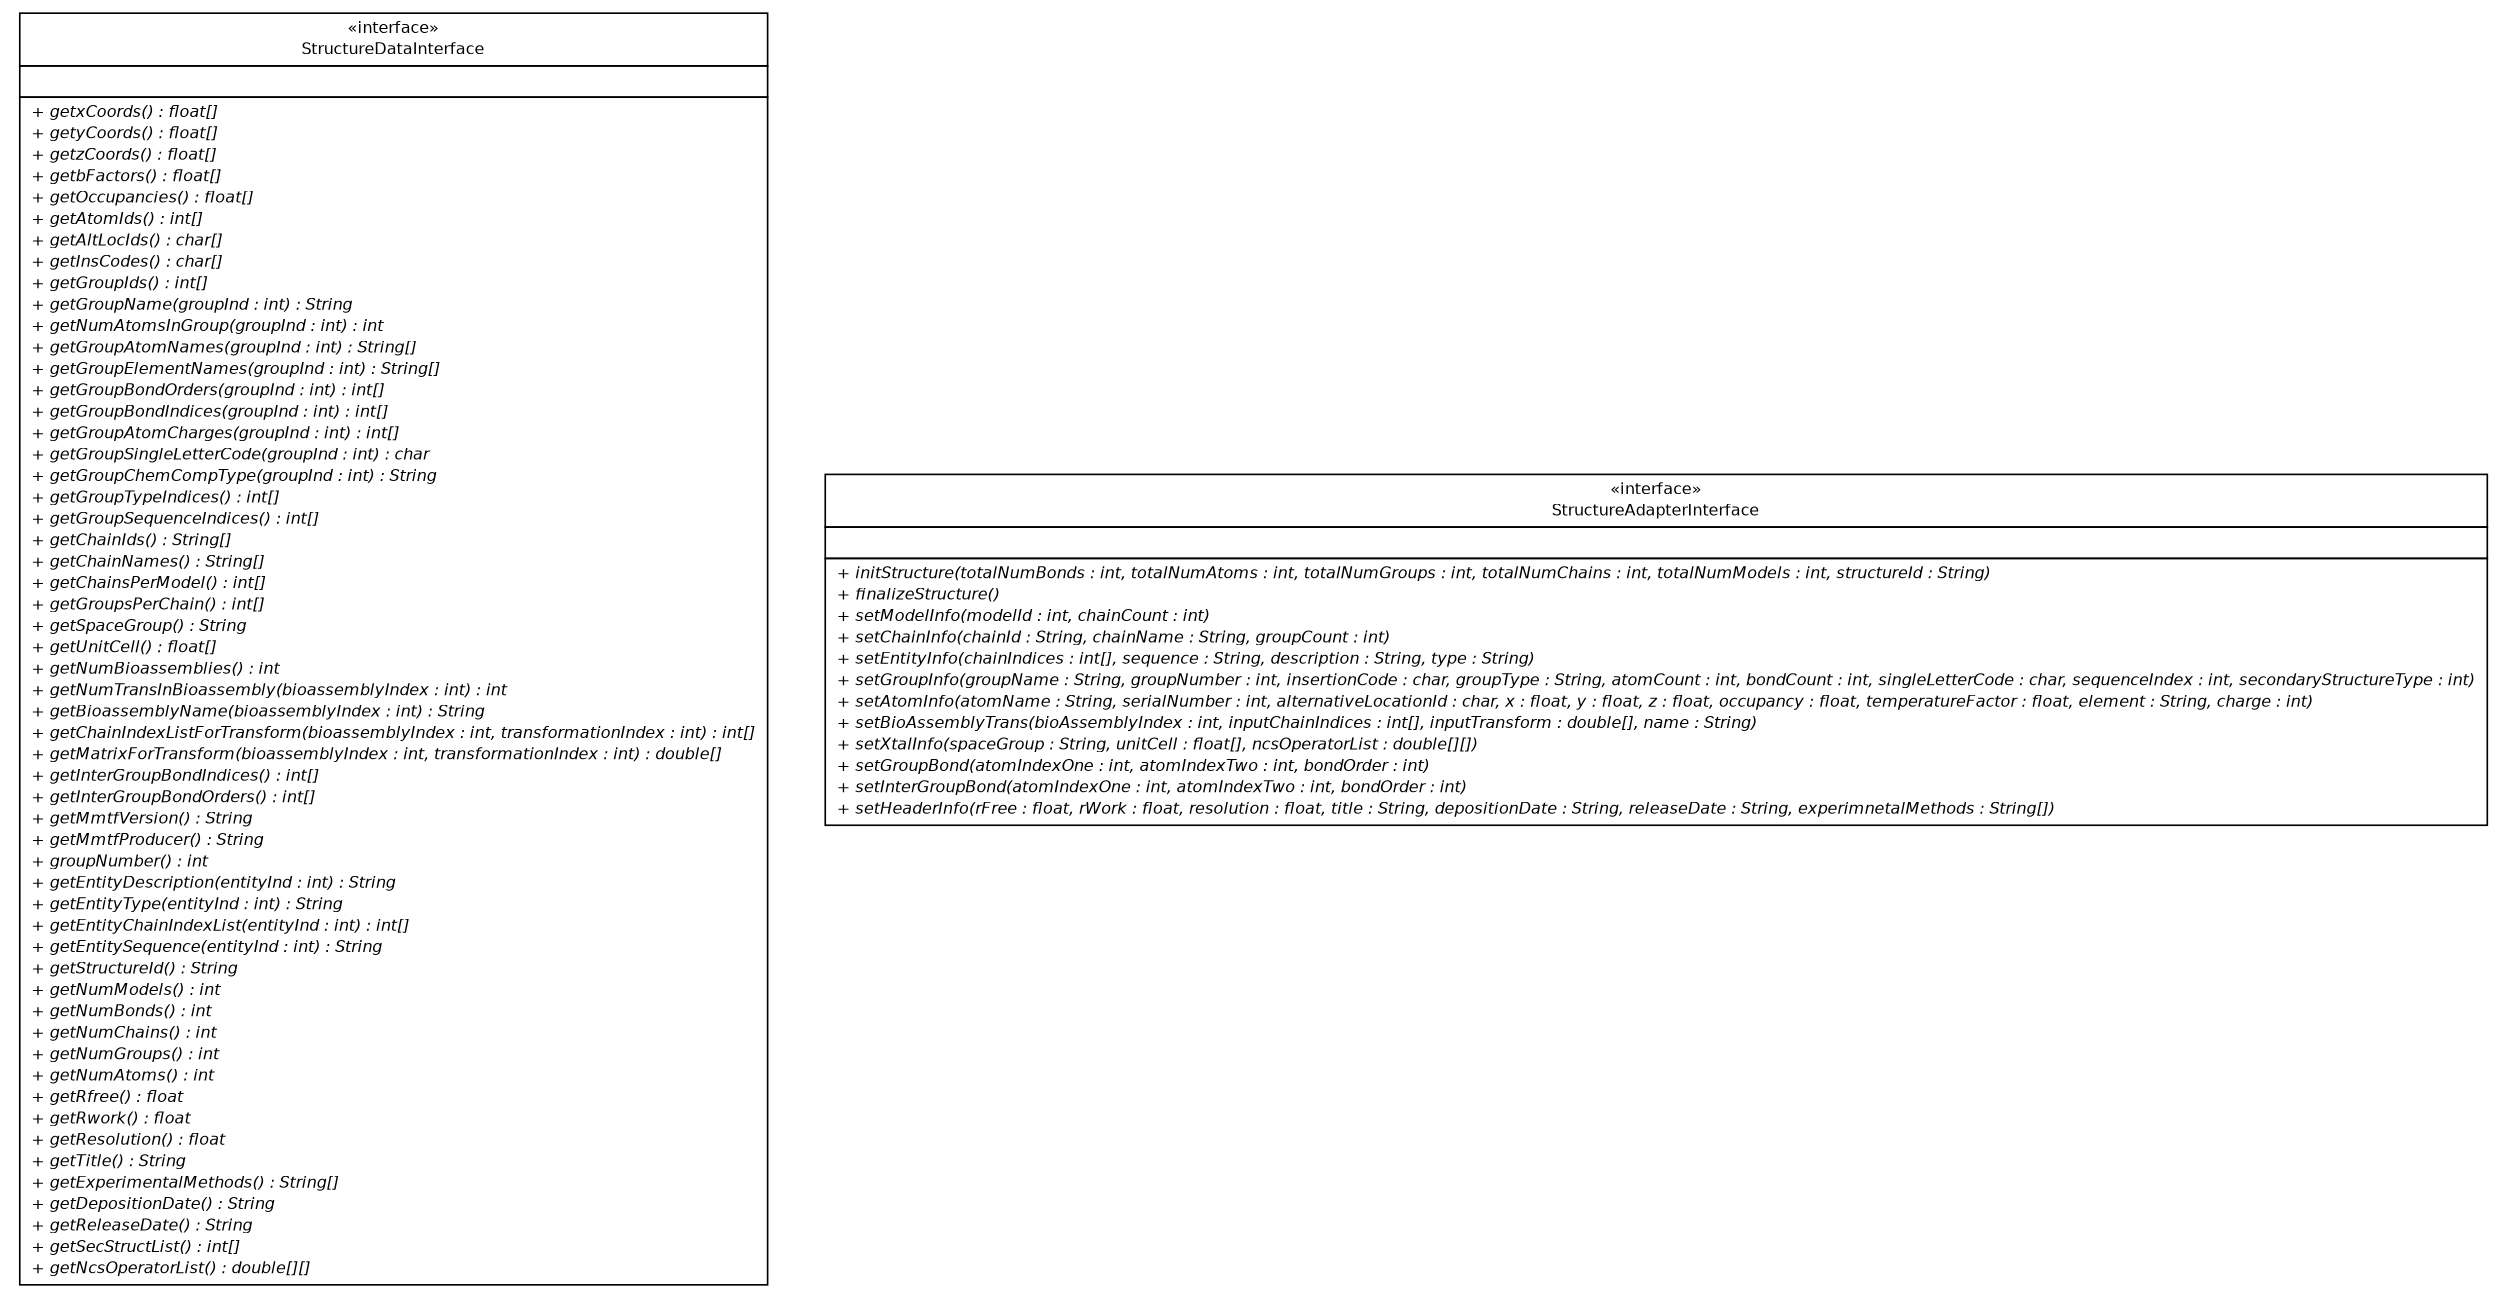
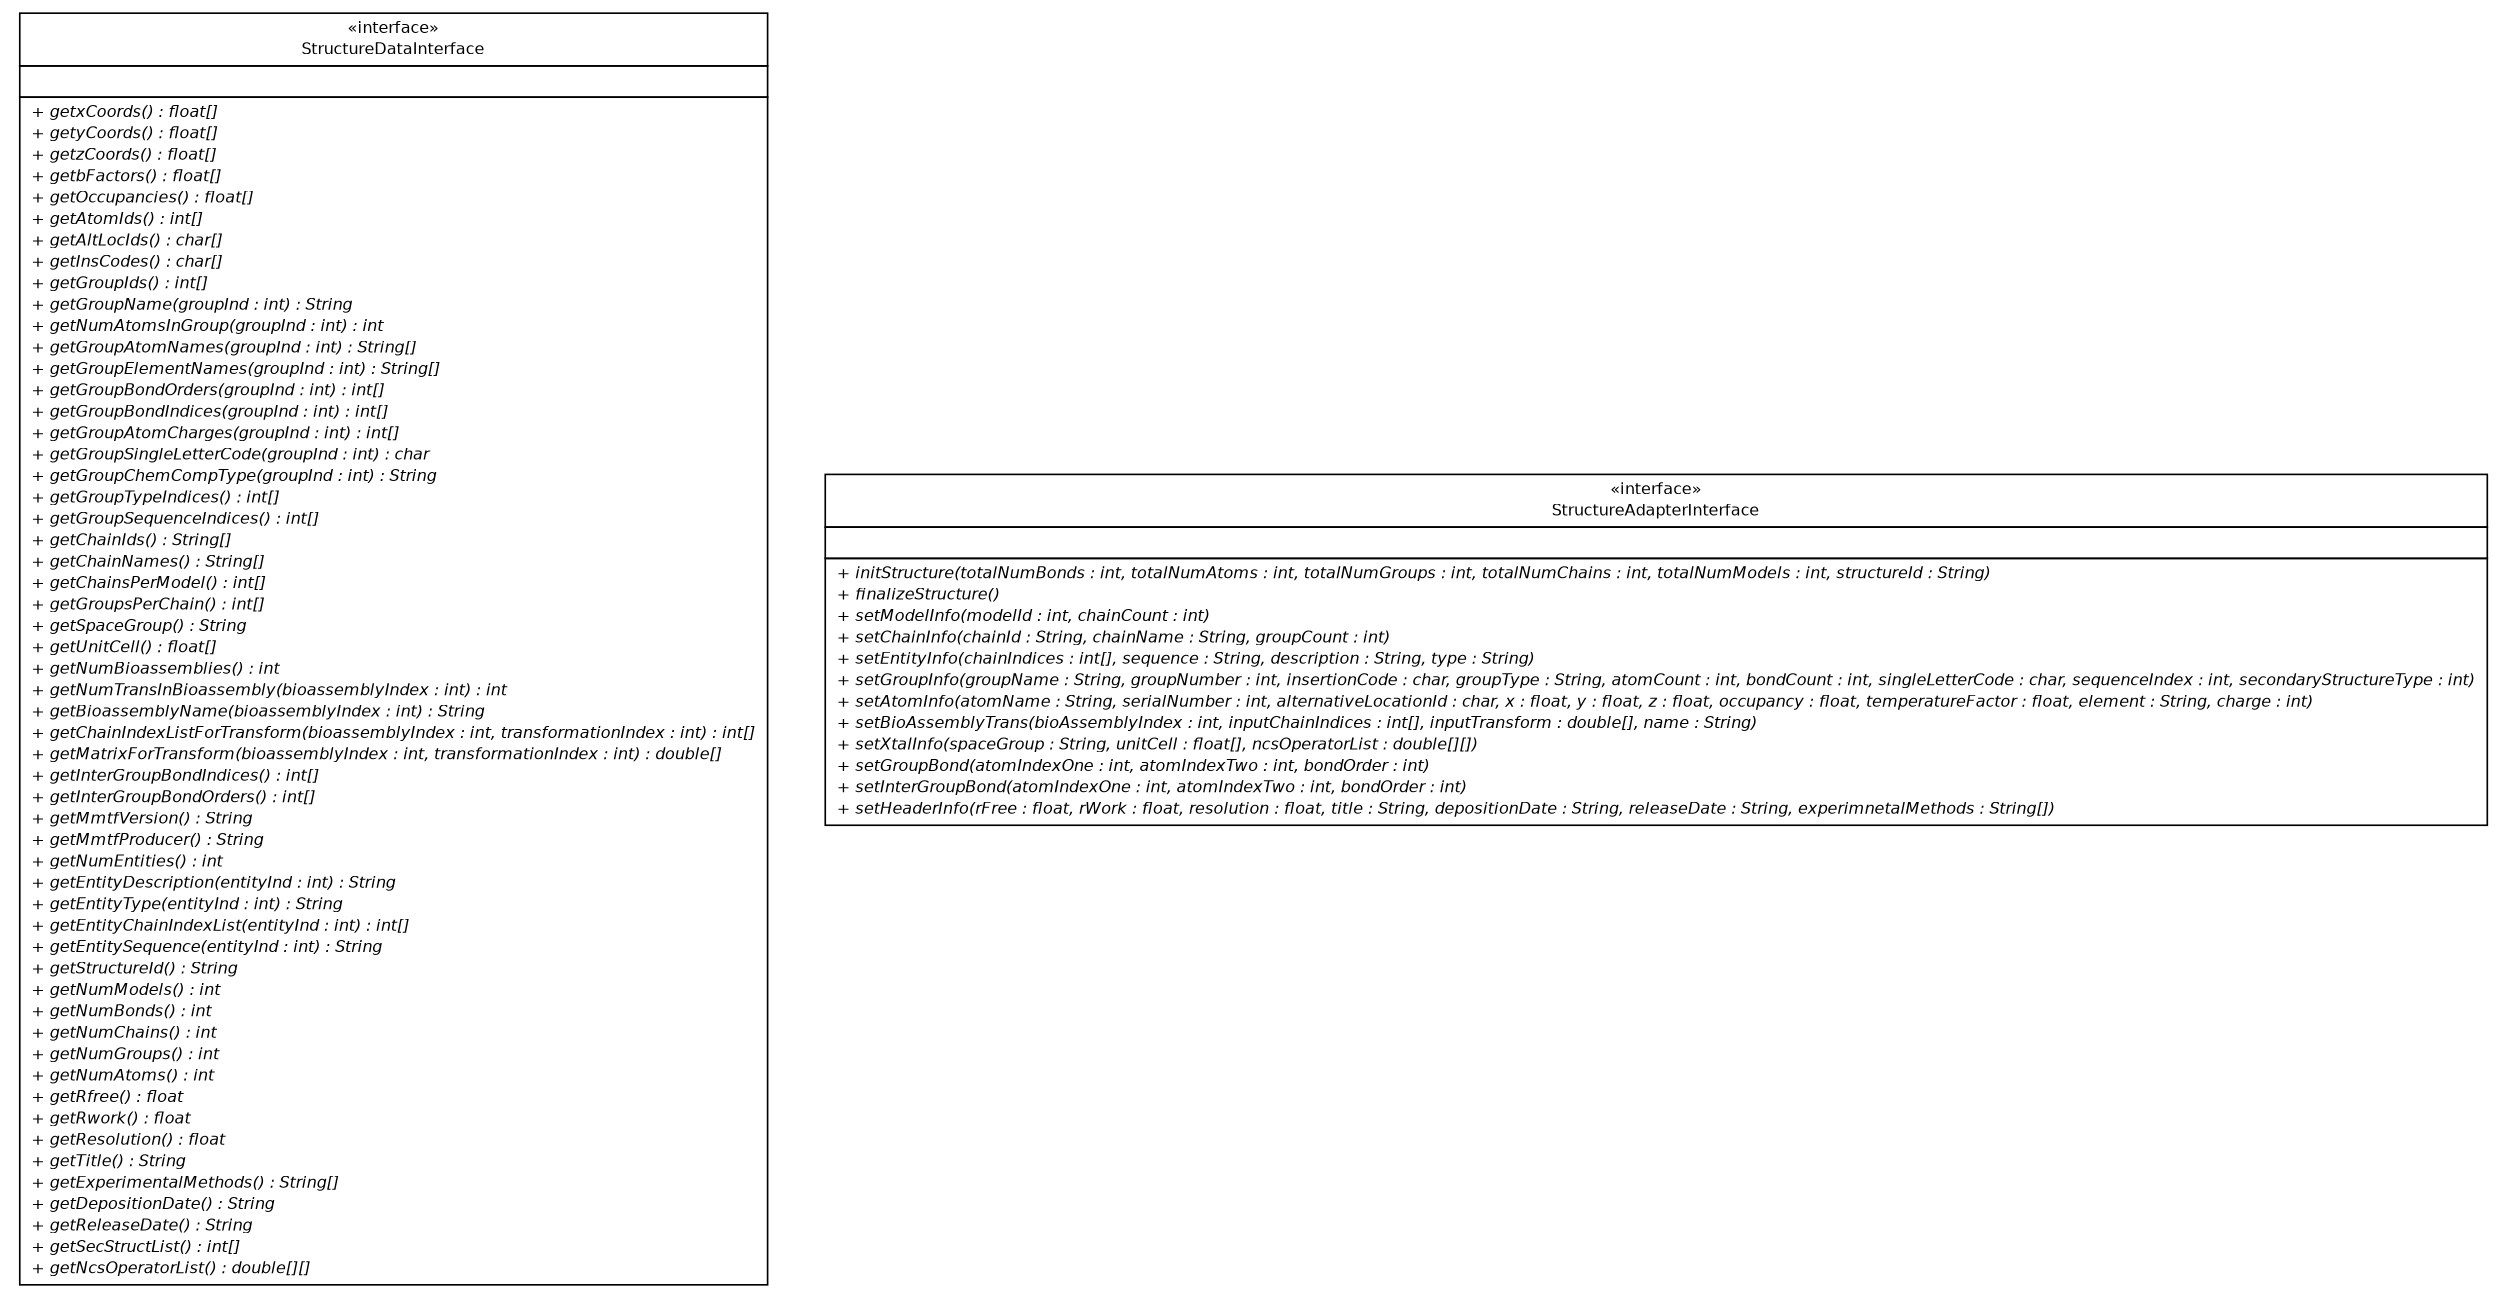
node "StructureDataInterface": text "+ groupNumber() : int" -> "+ getNumEntities() : int"
